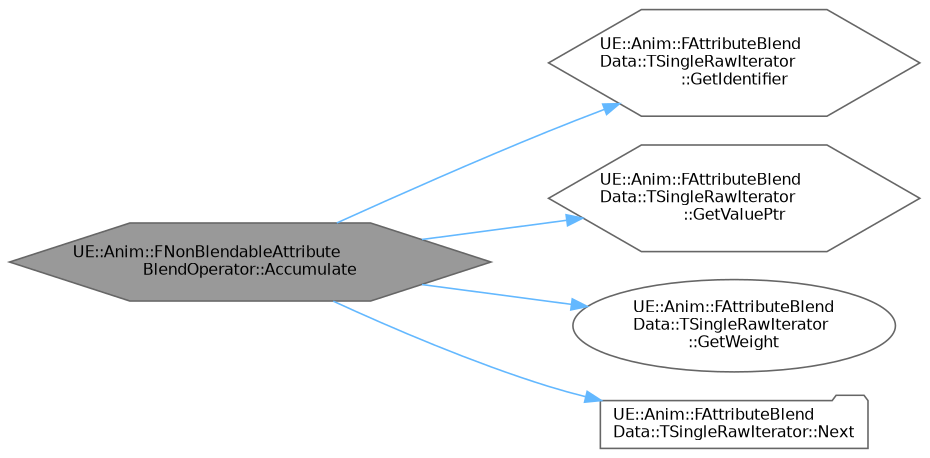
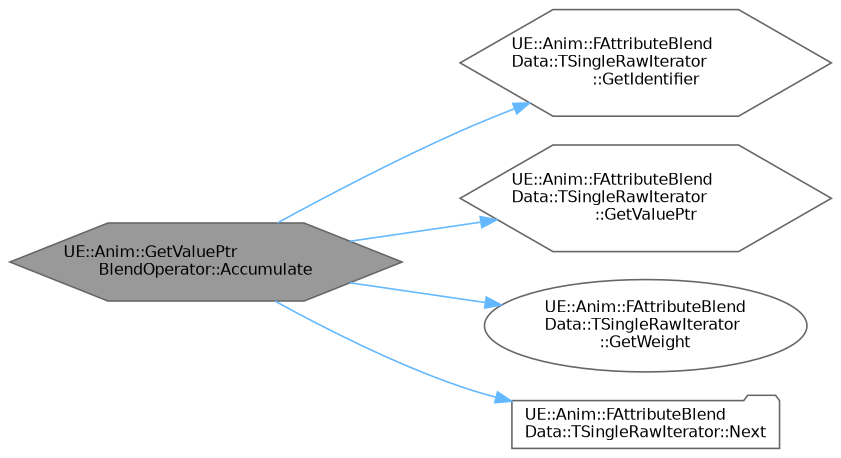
node "UE::Anim::FNonBlendableAttribute BlendOperator::Accumulate": label "UE::Anim::FNonBlendableAttribute BlendOperator::Accumulate" -> "UE::Anim::GetValuePtr BlendOperator::Accumulate"
